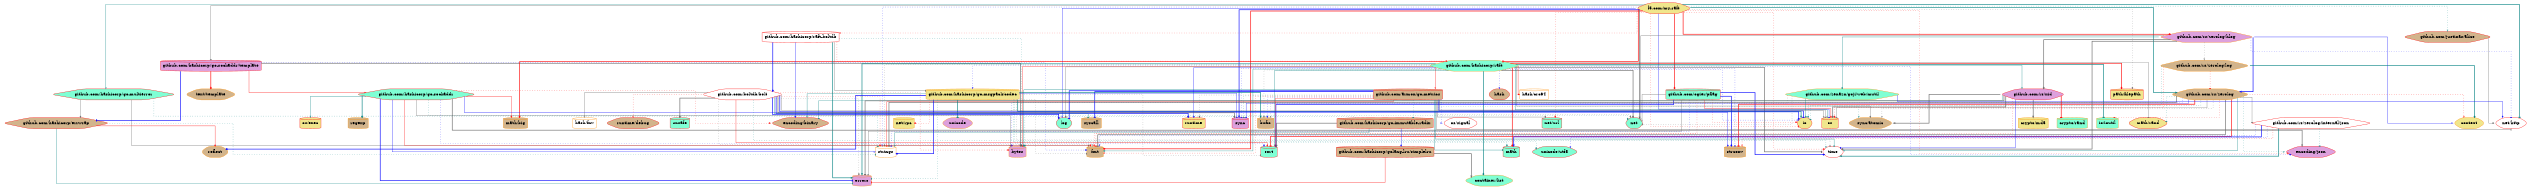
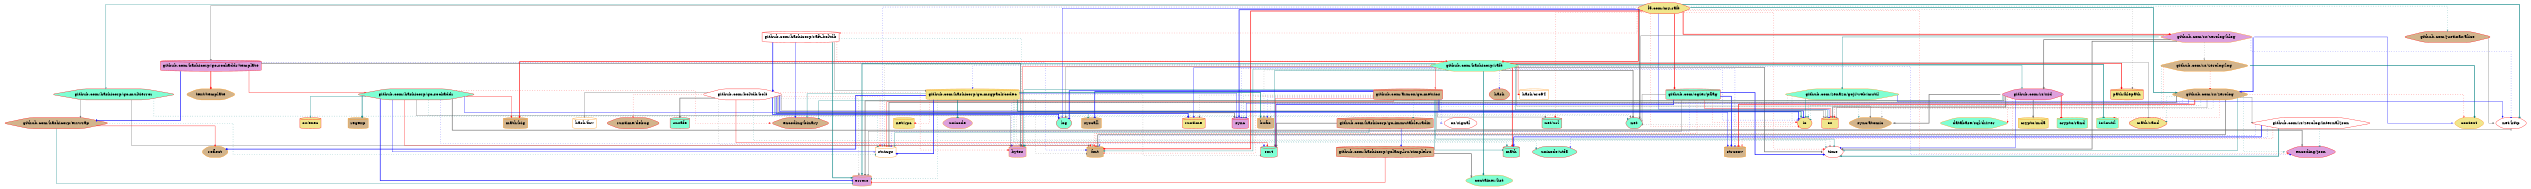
node "database/sql/driver": added
edge "github.com/rs/zerolog" -> "sort": removed
